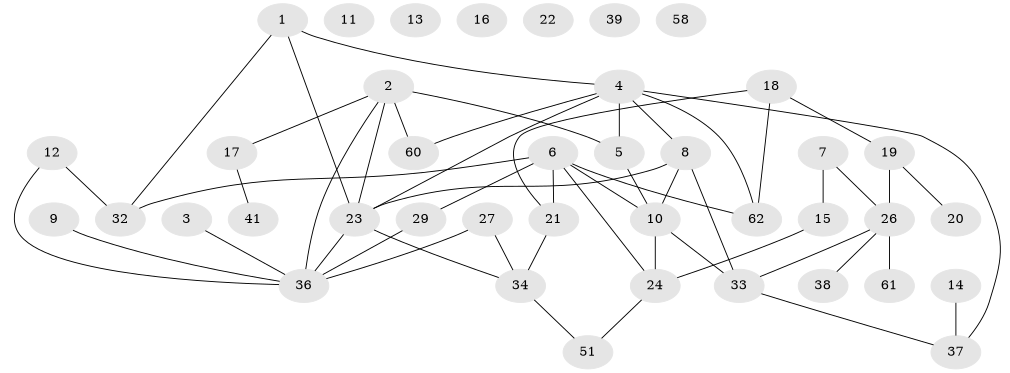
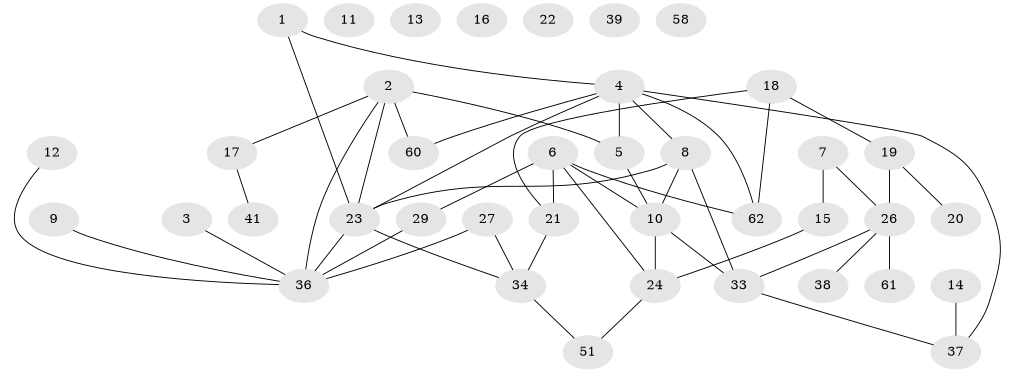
node "32": removed
